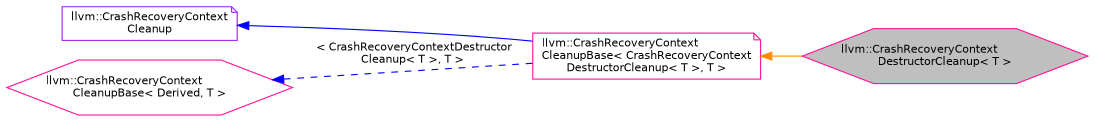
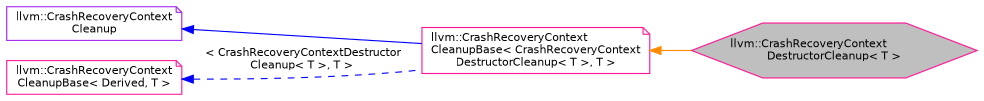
node "llvm::CrashRecoveryContext CleanupBase< Derived, T >": shape hexagon -> note
